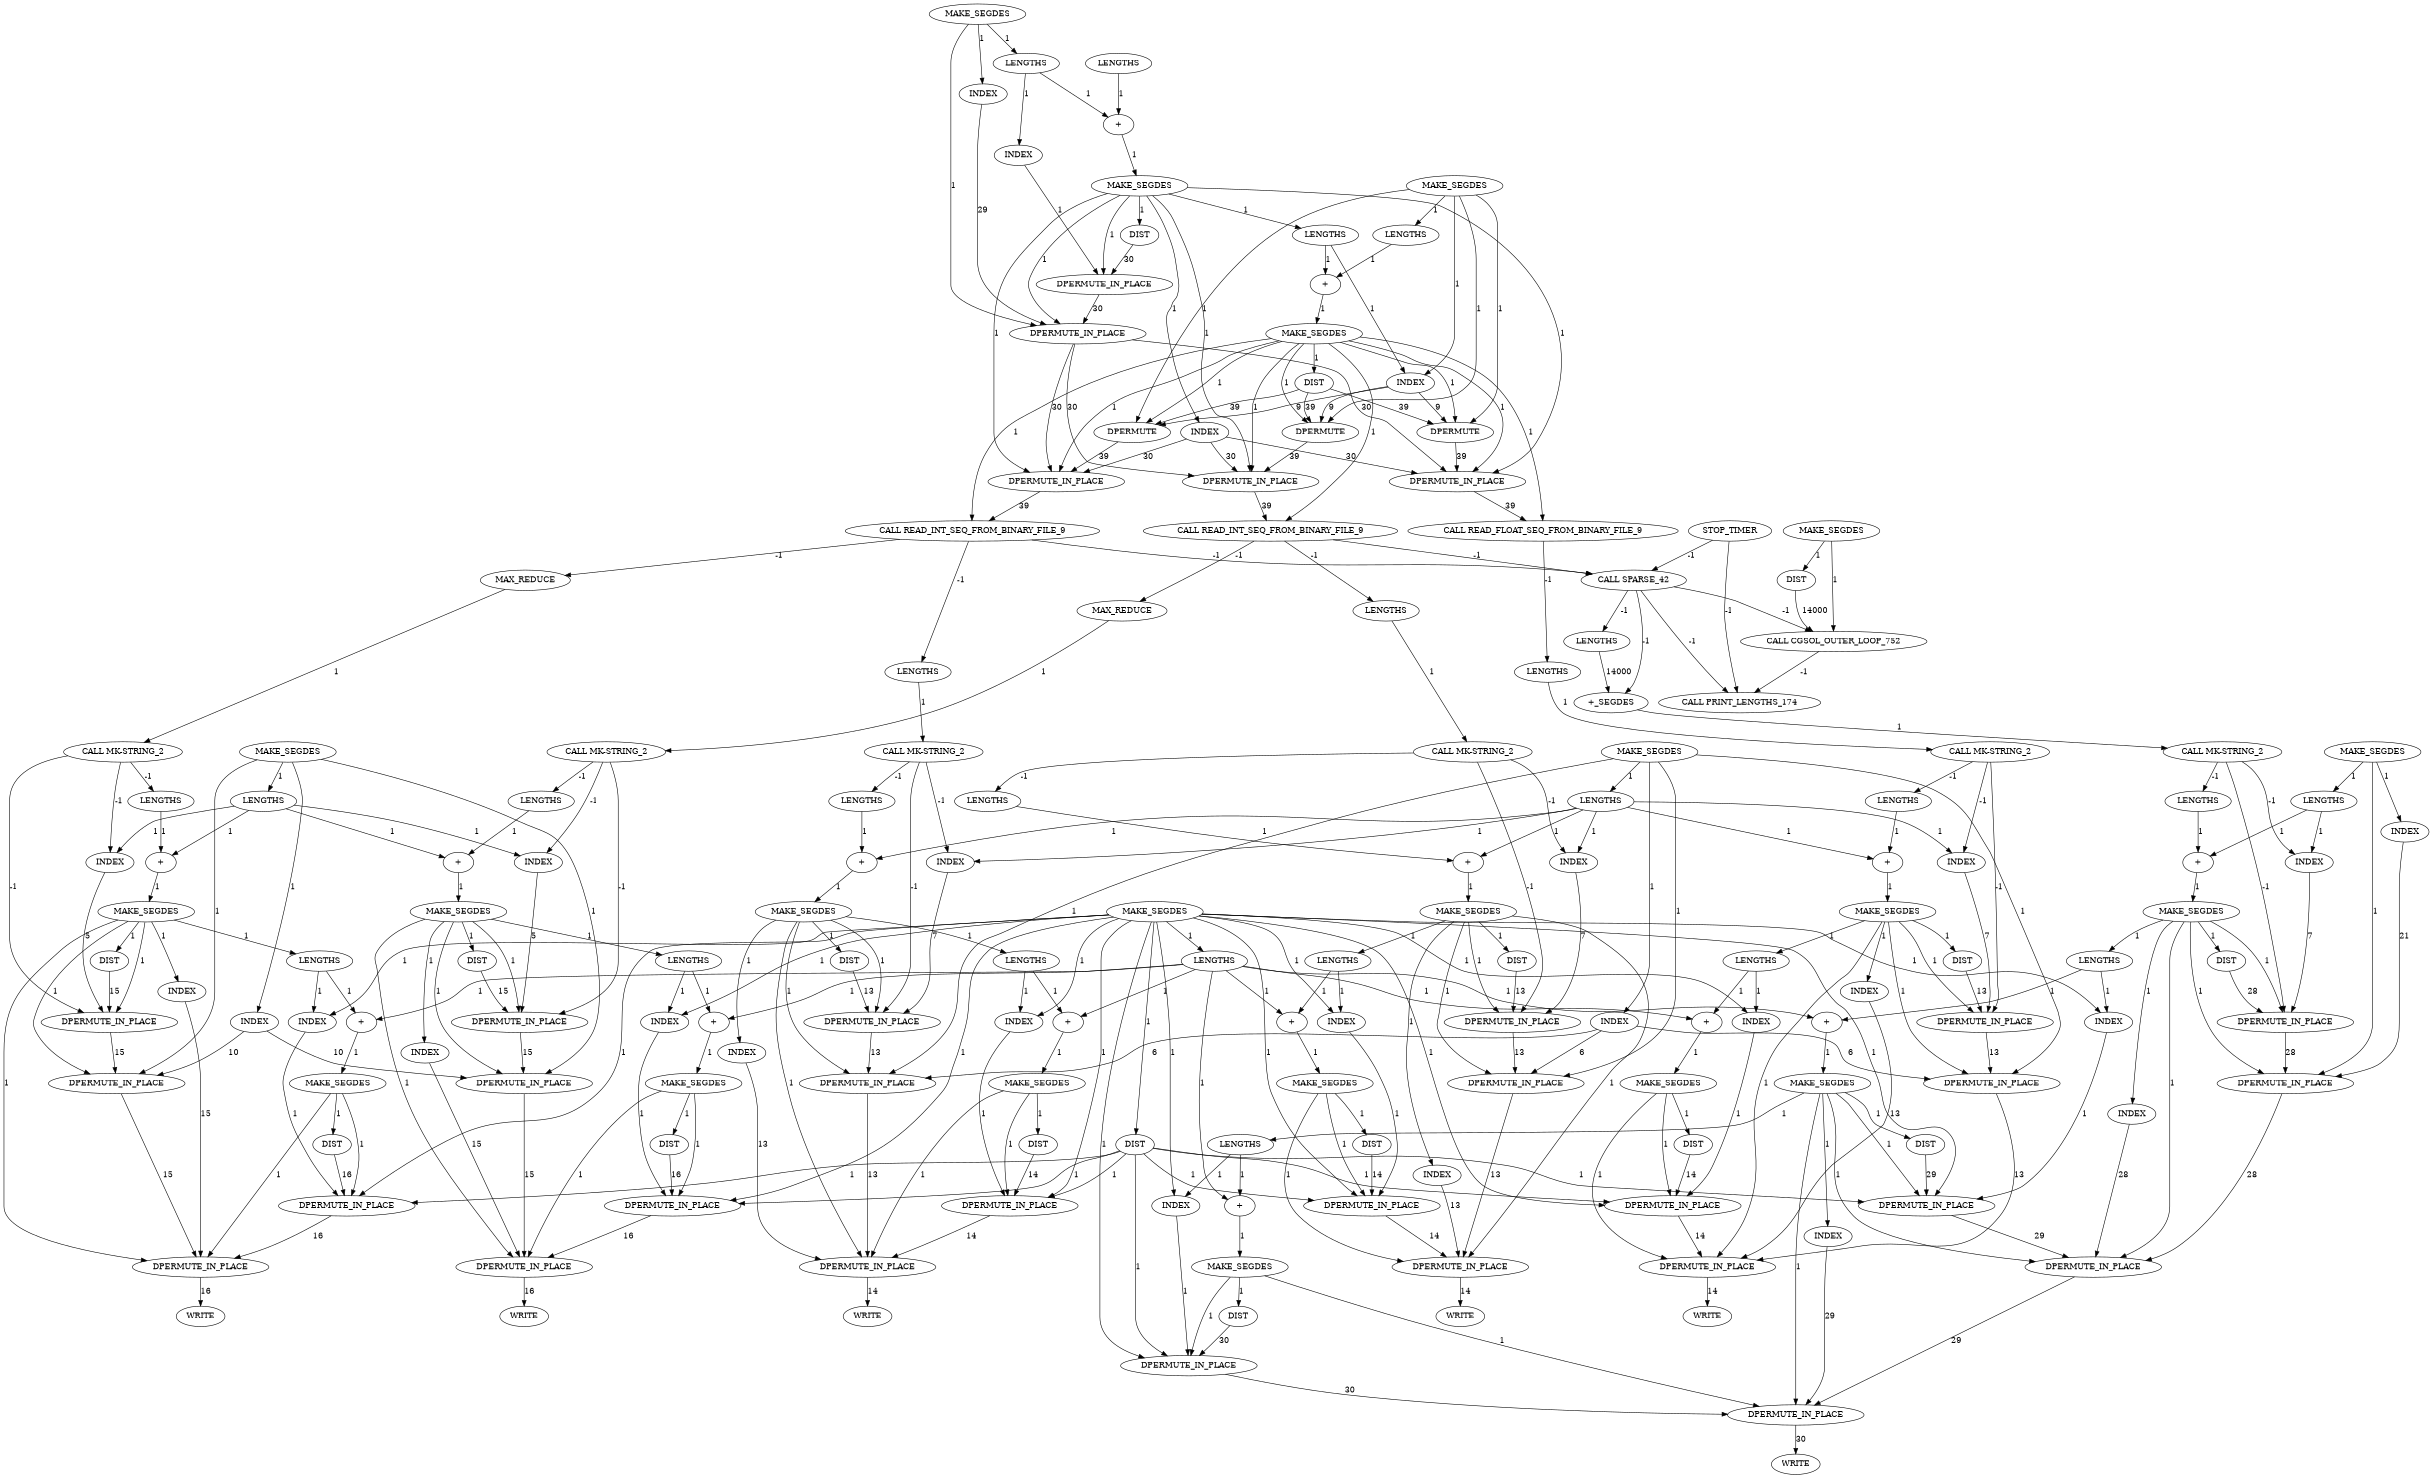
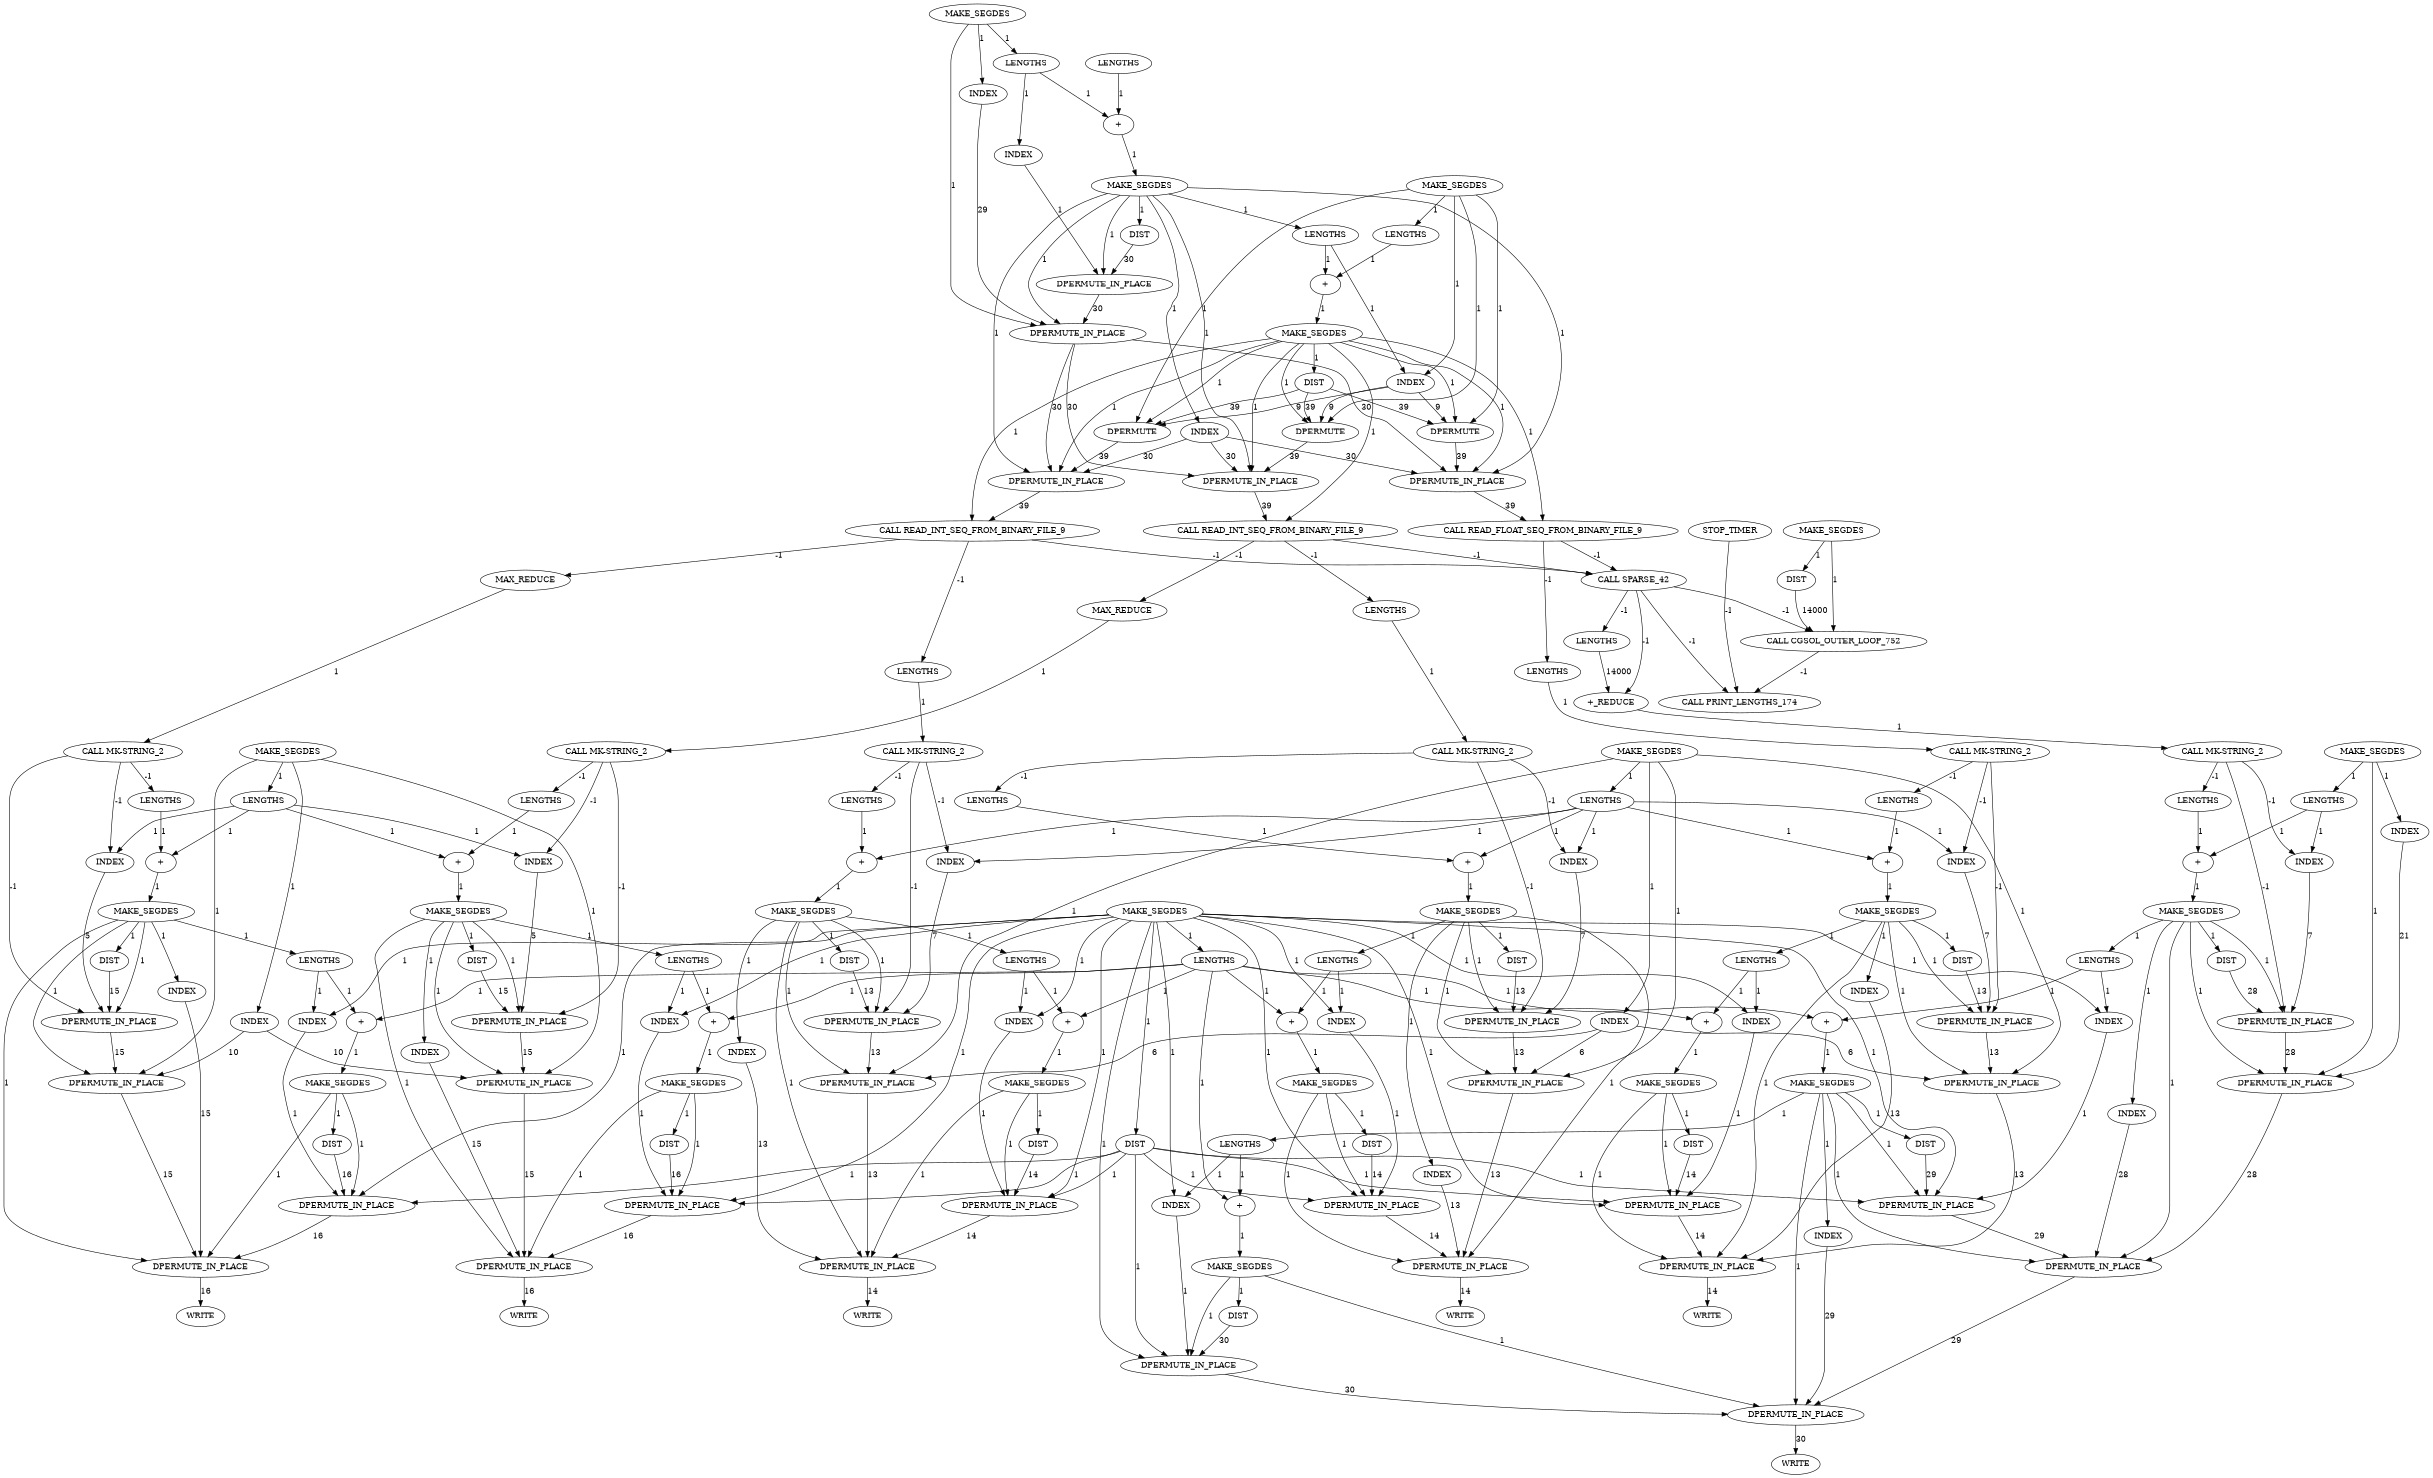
edge "STOP_TIMER" -> "CALL SPARSE_42": now "CALL READ_FLOAT_SEQ_FROM_BINARY_FILE_9" -> "CALL SPARSE_42"
node "+_SEGDES": label "+_SEGDES" -> "+_REDUCE"
